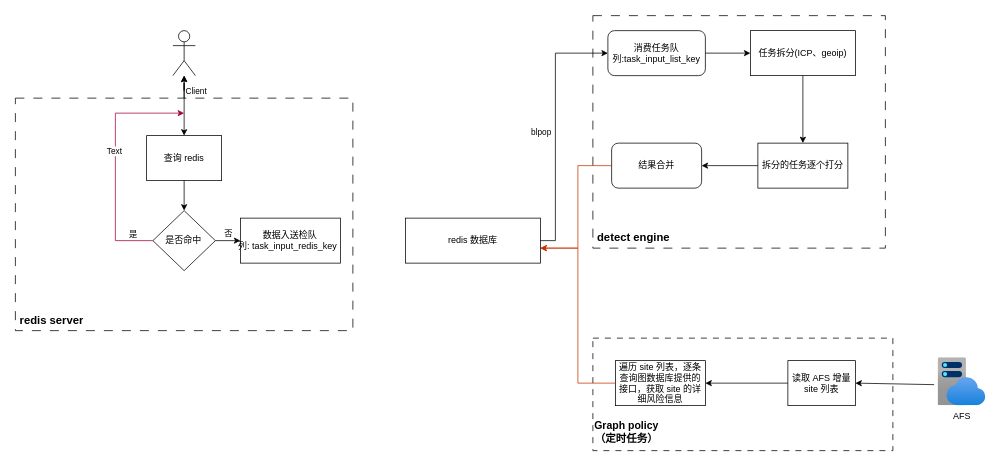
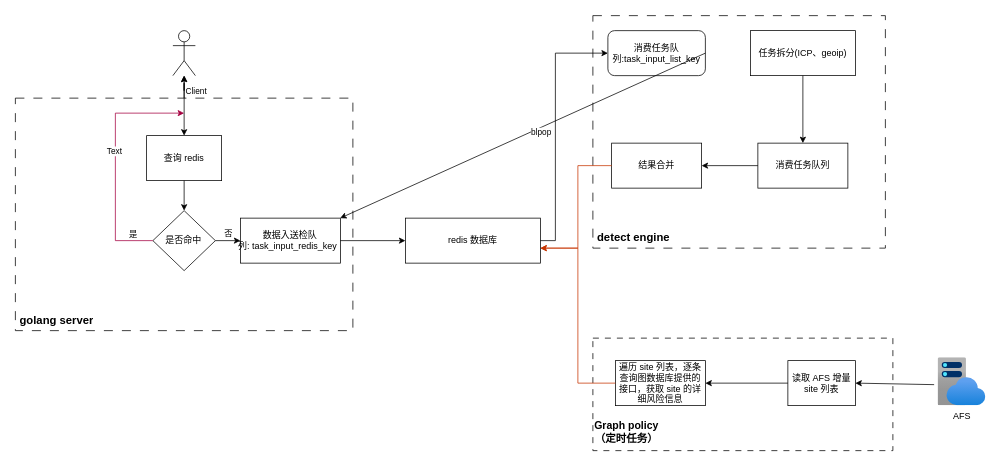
edge "消费任务队列:task_input_list_key" -> "任务拆分(ICP、geoip)": now "消费任务队列:task_input_list_key" -> "数据入送检队列: task_input_redis_key"
node "结果合并": shape rounded rectangle -> rectangle
node "拆分的任务逐个打分": label "拆分的任务逐个打分" -> "消费任务队列"
edge "数据入送检队列: task_input_redis_key" -> "redis 数据库": added
node "redis server": label "redis server" -> "golang server"
